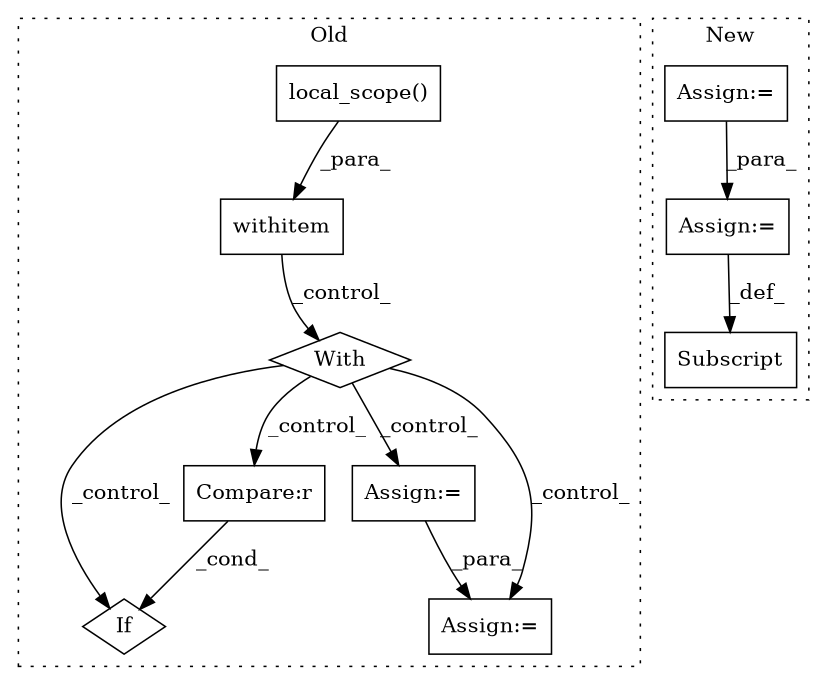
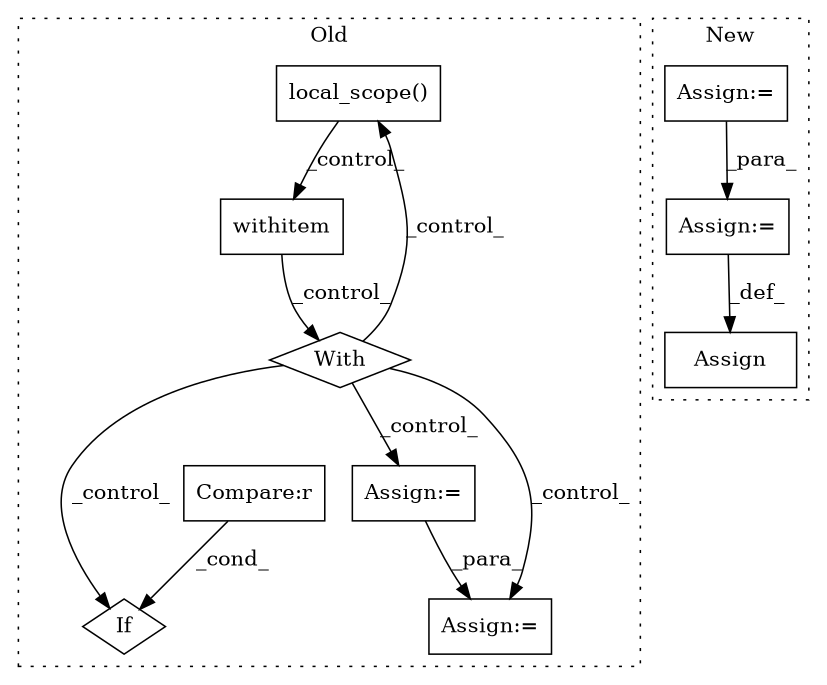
edge "local_scope()" -> "withitem": label "_para_" -> "_control_"
node "Subscript": label "Subscript" -> "Assign"
edge "With" -> "Compare:r": now "With" -> "local_scope()"
